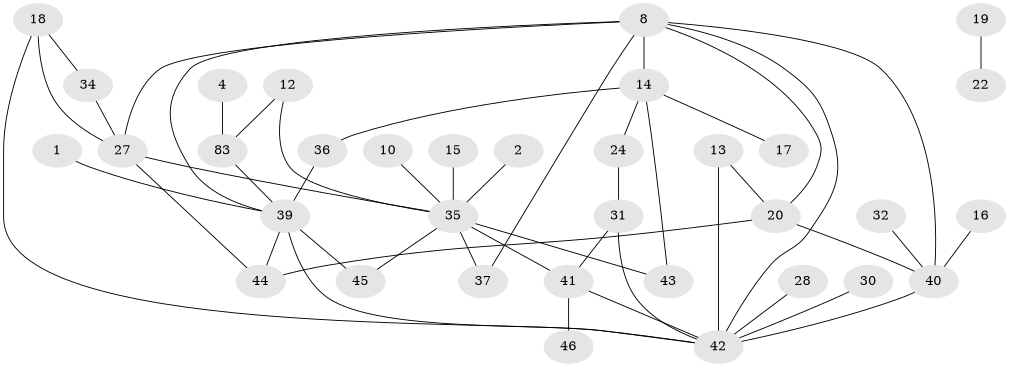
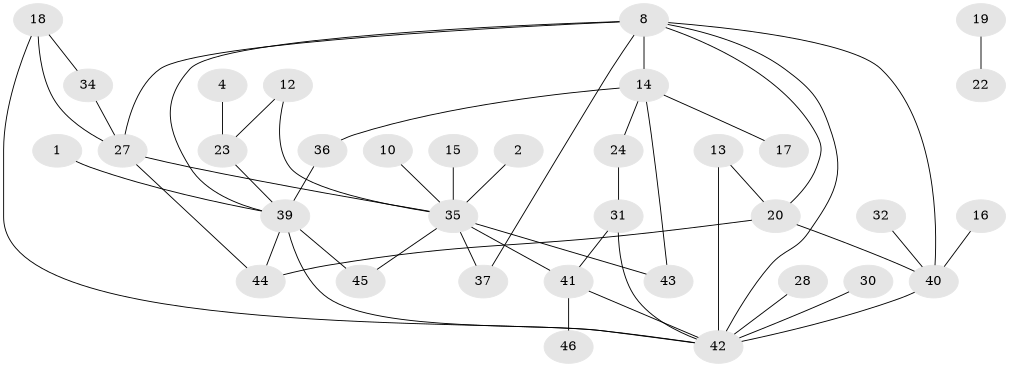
node "83": label "83" -> "23"
